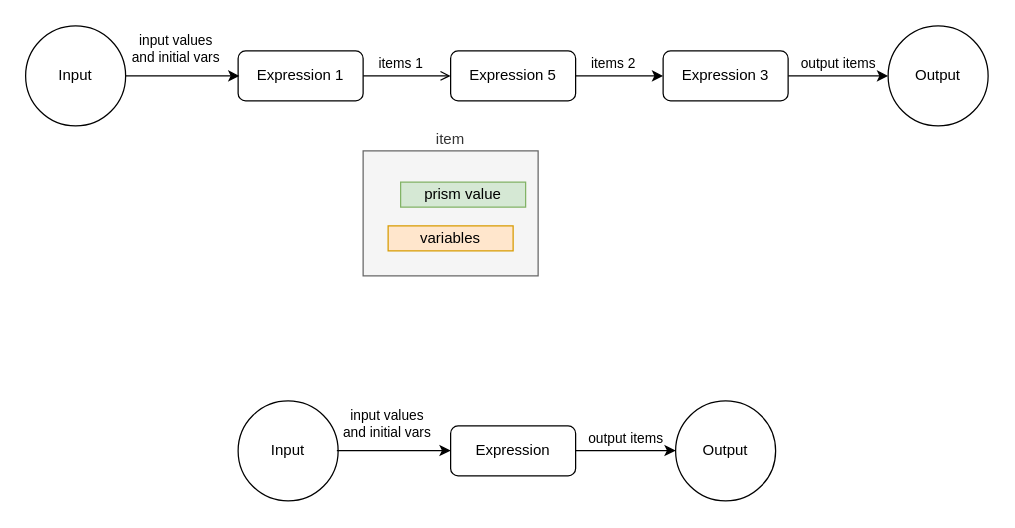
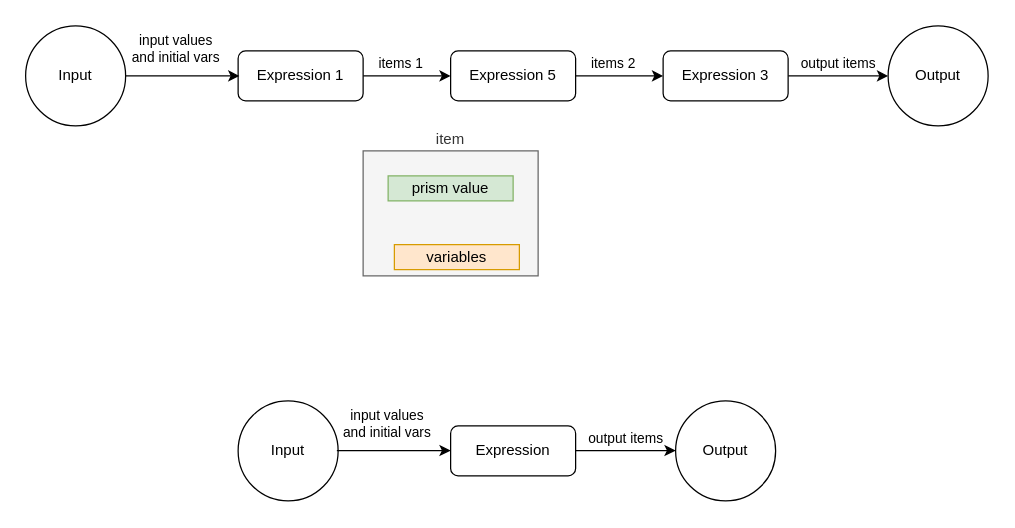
edge "Expression 1" -> "Expression 5": arrowhead open -> classic
node "prism value": moved (463, 194) -> (451, 188)
node "variables": moved (451, 238) -> (457, 257)
